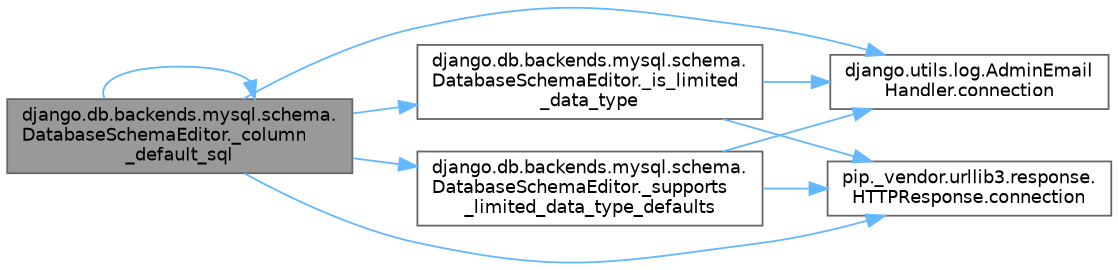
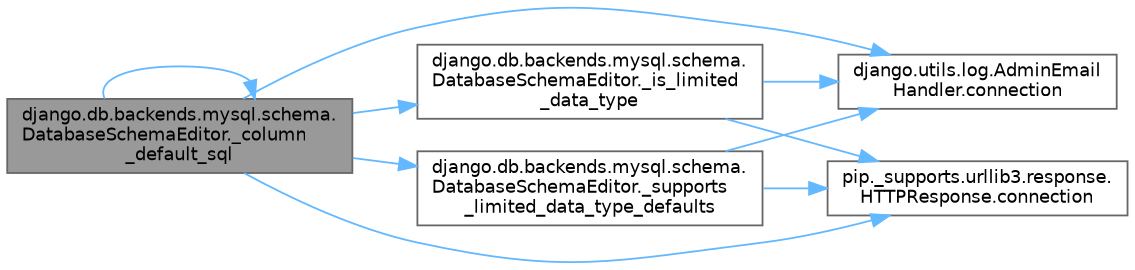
node "pip._vendor.urllib3.response. HTTPResponse.connection": label "pip._vendor.urllib3.response. HTTPResponse.connection" -> "pip._supports.urllib3.response. HTTPResponse.connection"
